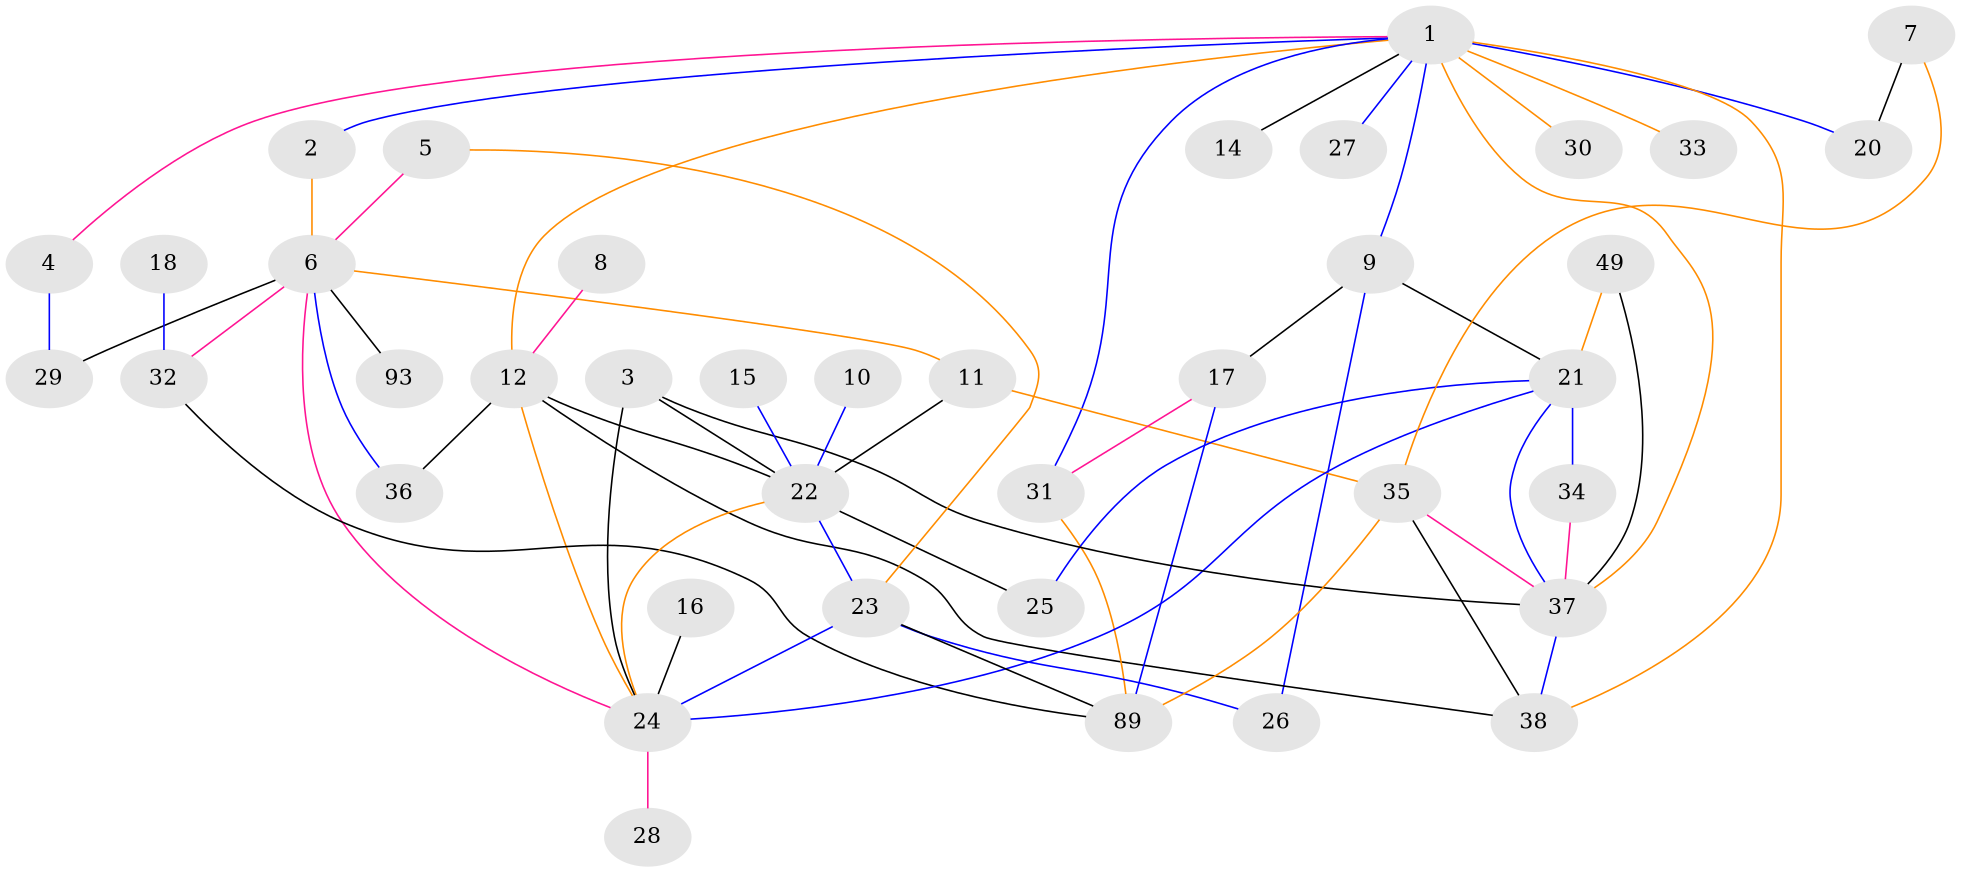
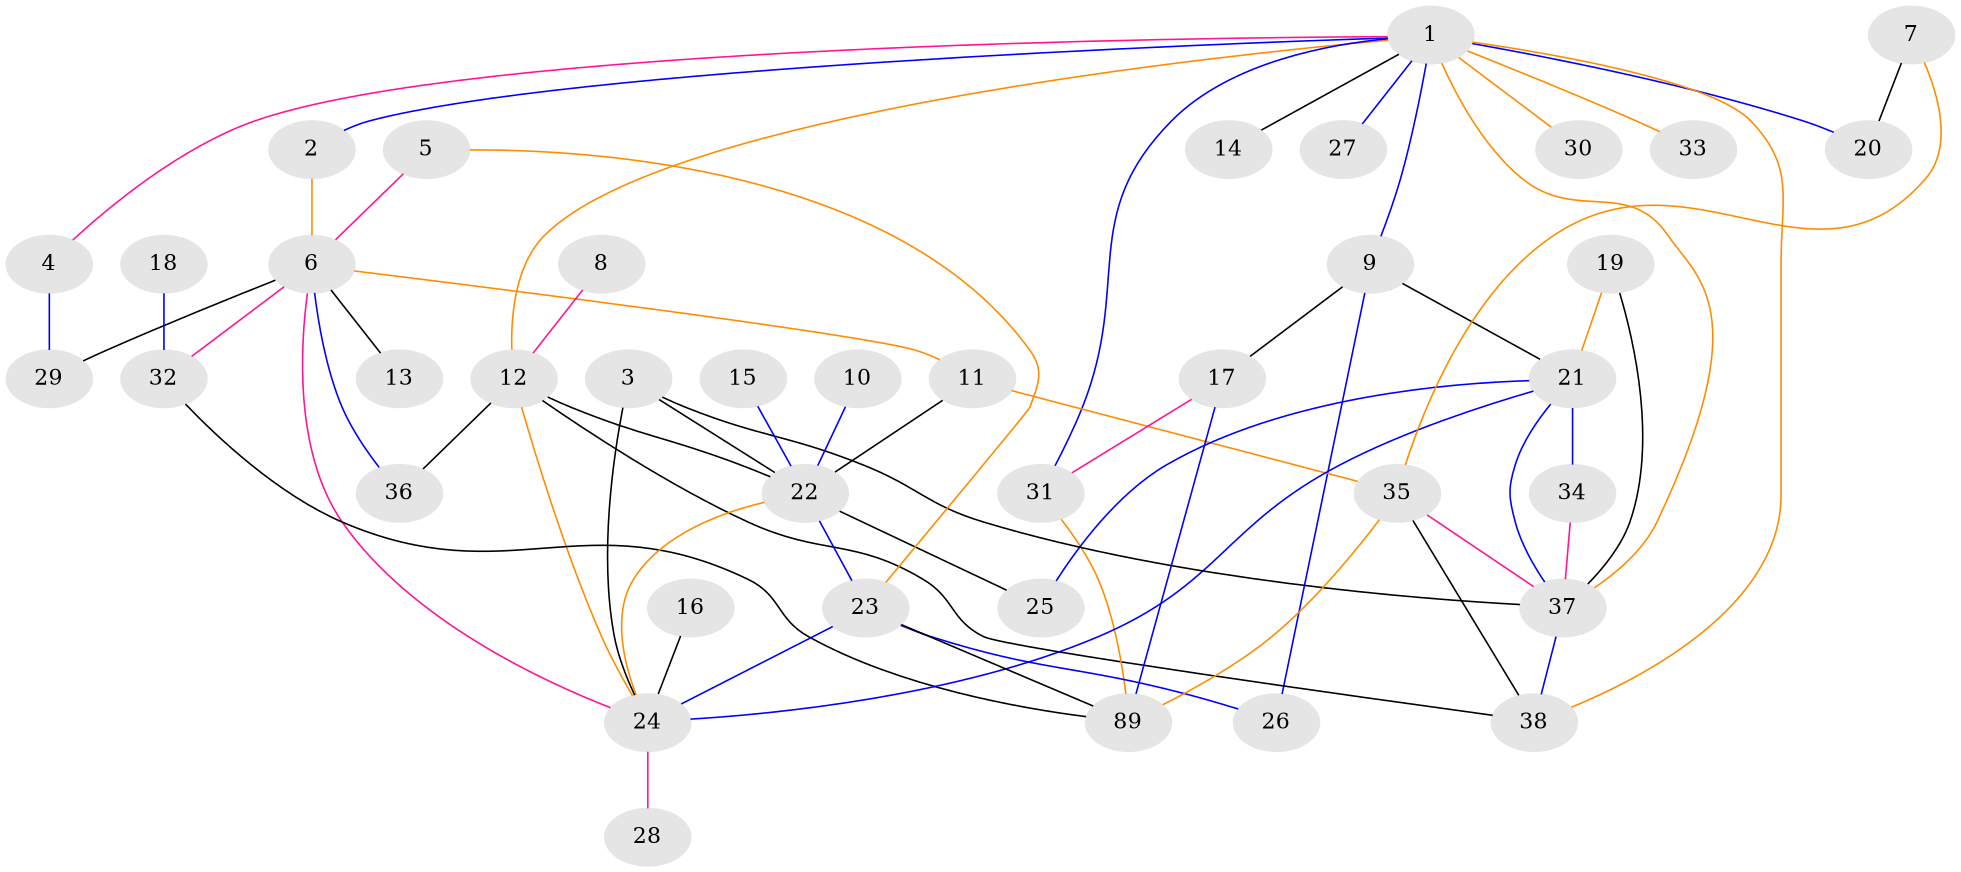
node "49": label "49" -> "19"
node "93": label "93" -> "13"
